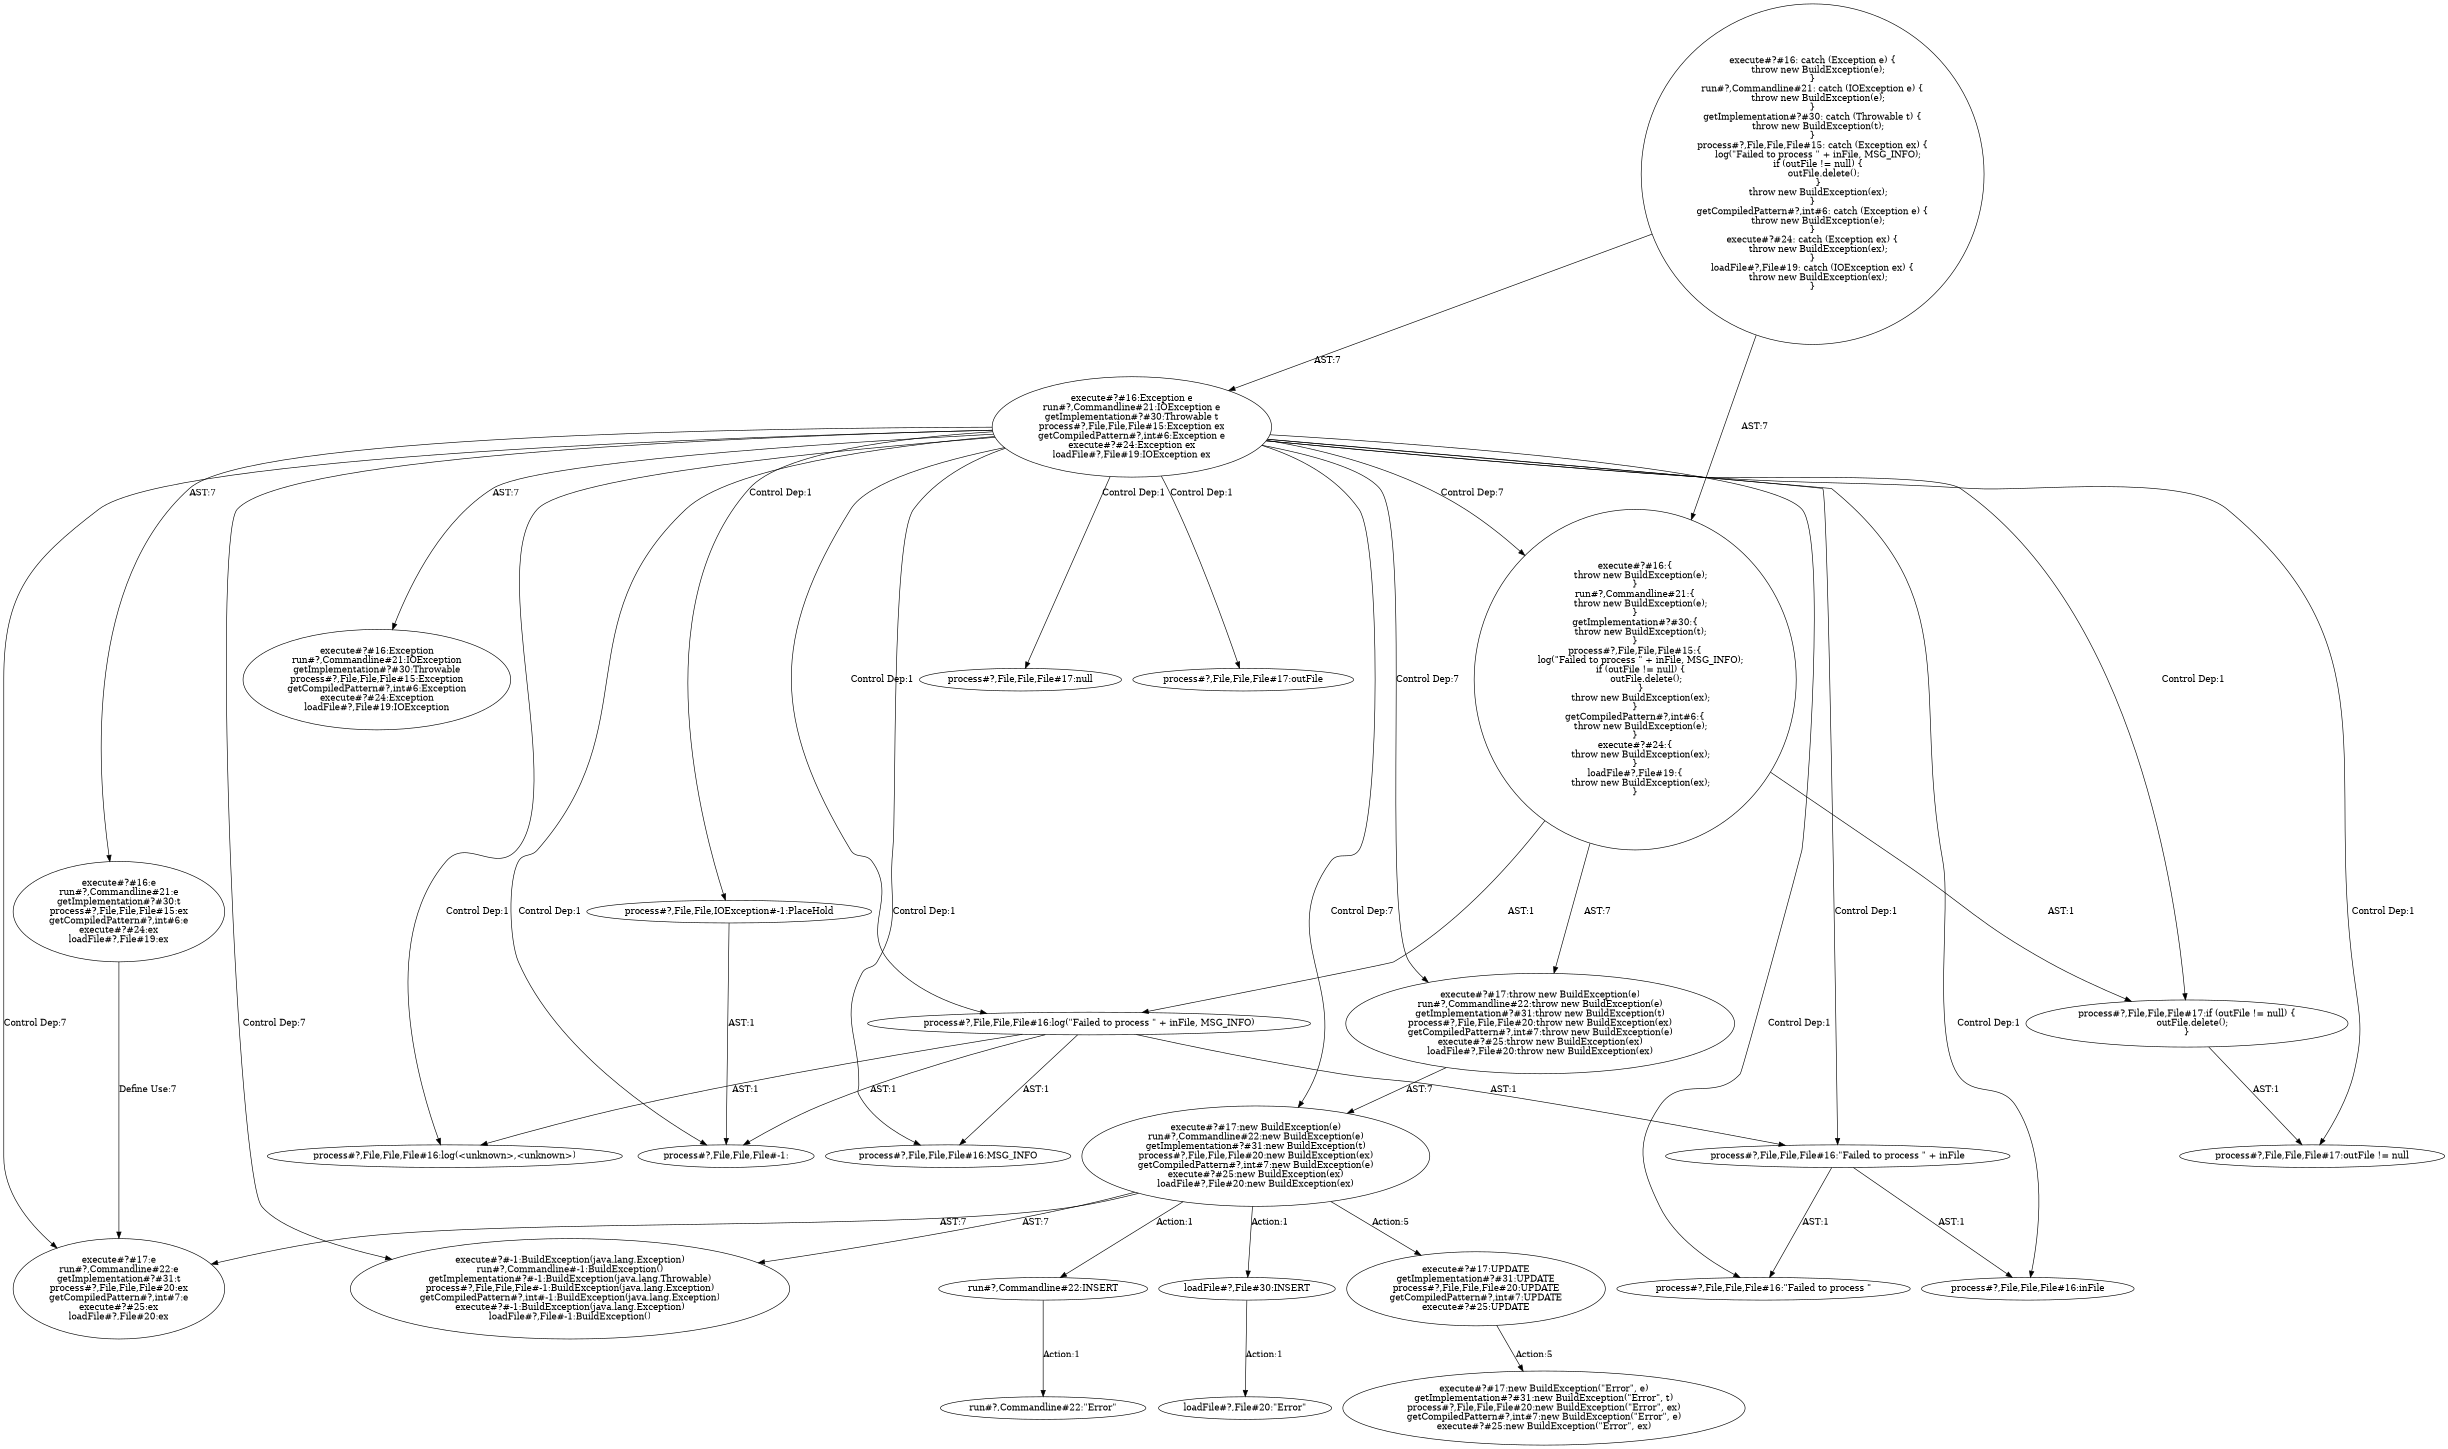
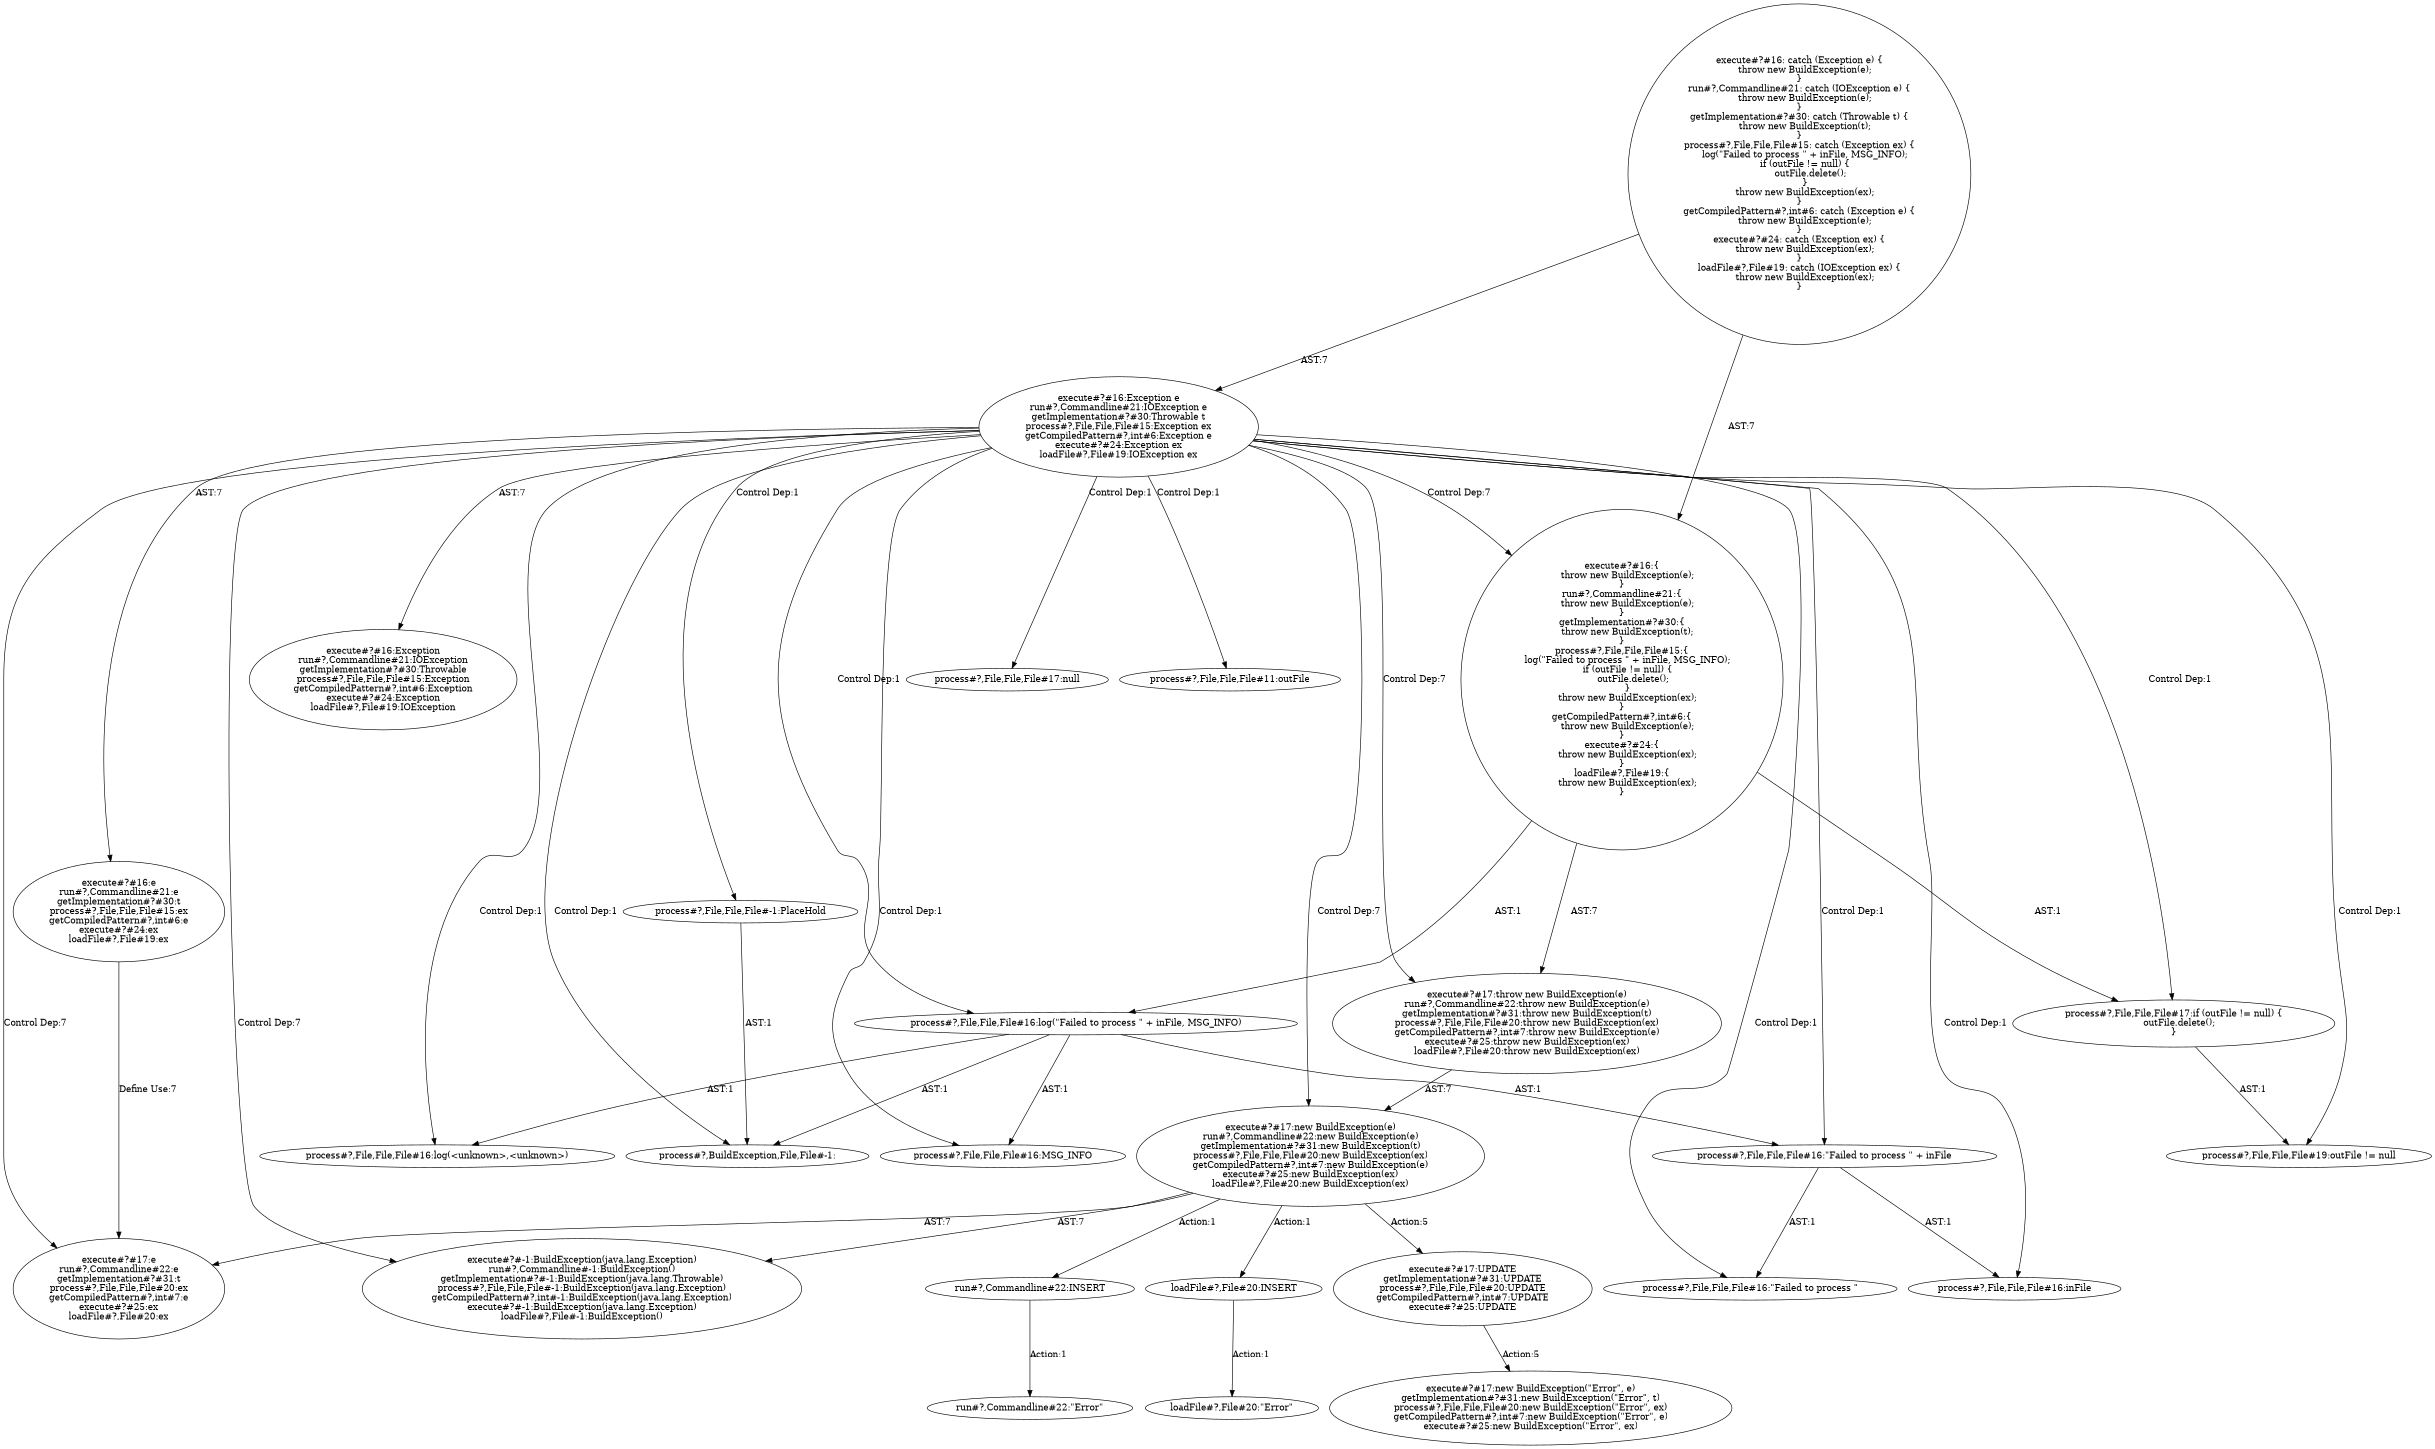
node "process#?,File,File,File#17:outFile": label "process#?,File,File,File#17:outFile" -> "process#?,File,File,File#11:outFile"
node "process#?,File,File,IOException#-1:PlaceHold": label "process#?,File,File,IOException#-1:PlaceHold" -> "process#?,File,File,File#-1:PlaceHold"
node "process#?,File,File,File#-1:": label "process#?,File,File,File#-1:" -> "process#?,BuildException,File,File#-1:"
node "process#?,File,File,File#17:outFile != null": label "process#?,File,File,File#17:outFile != null" -> "process#?,File,File,File#19:outFile != null"
node "loadFile#?,File#30:INSERT": label "loadFile#?,File#30:INSERT" -> "loadFile#?,File#20:INSERT"
